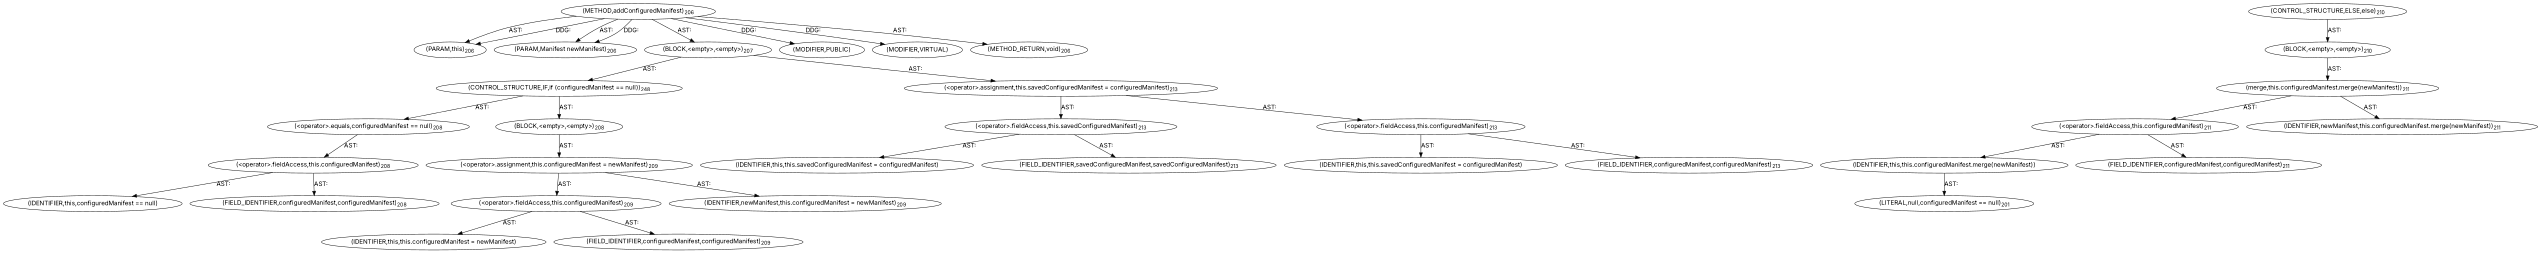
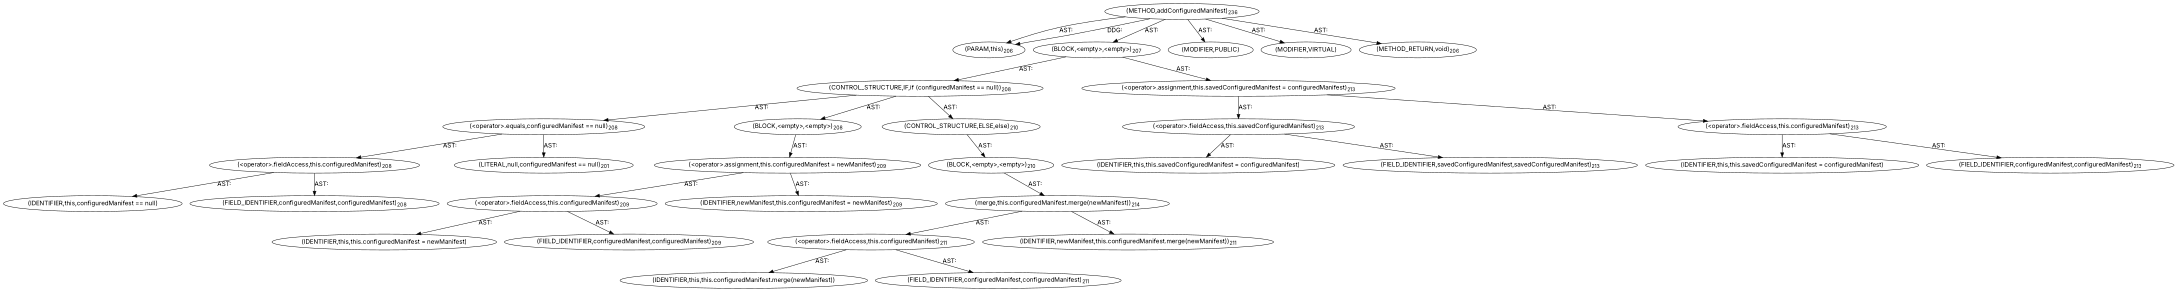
node "(METHOD,addConfiguredManifest)": text "206" -> "236"
edge "(METHOD,addConfiguredManifest)" -> "(MODIFIER,PUBLIC)": label "DDG: " -> "AST: "
edge "(METHOD,addConfiguredManifest)" -> "(MODIFIER,VIRTUAL)": label "DDG: " -> "AST: "
node "(PARAM,Manifest newManifest)": removed
node "(CONTROL_STRUCTURE,IF,if (configuredManifest == null))": text "248" -> "208"
node "(merge,this.configuredManifest.merge(newManifest))": text "211" -> "214"
edge "(CONTROL_STRUCTURE,IF,if (configuredManifest == null))" -> "(CONTROL_STRUCTURE,ELSE,else)": added, label "AST:"
edge "(IDENTIFIER,this,this.configuredManifest.merge(newManifest))" -> "(LITERAL,null,configuredManifest == null)": now "(<operator>.equals,configuredManifest == null)" -> "(LITERAL,null,configuredManifest == null)"
